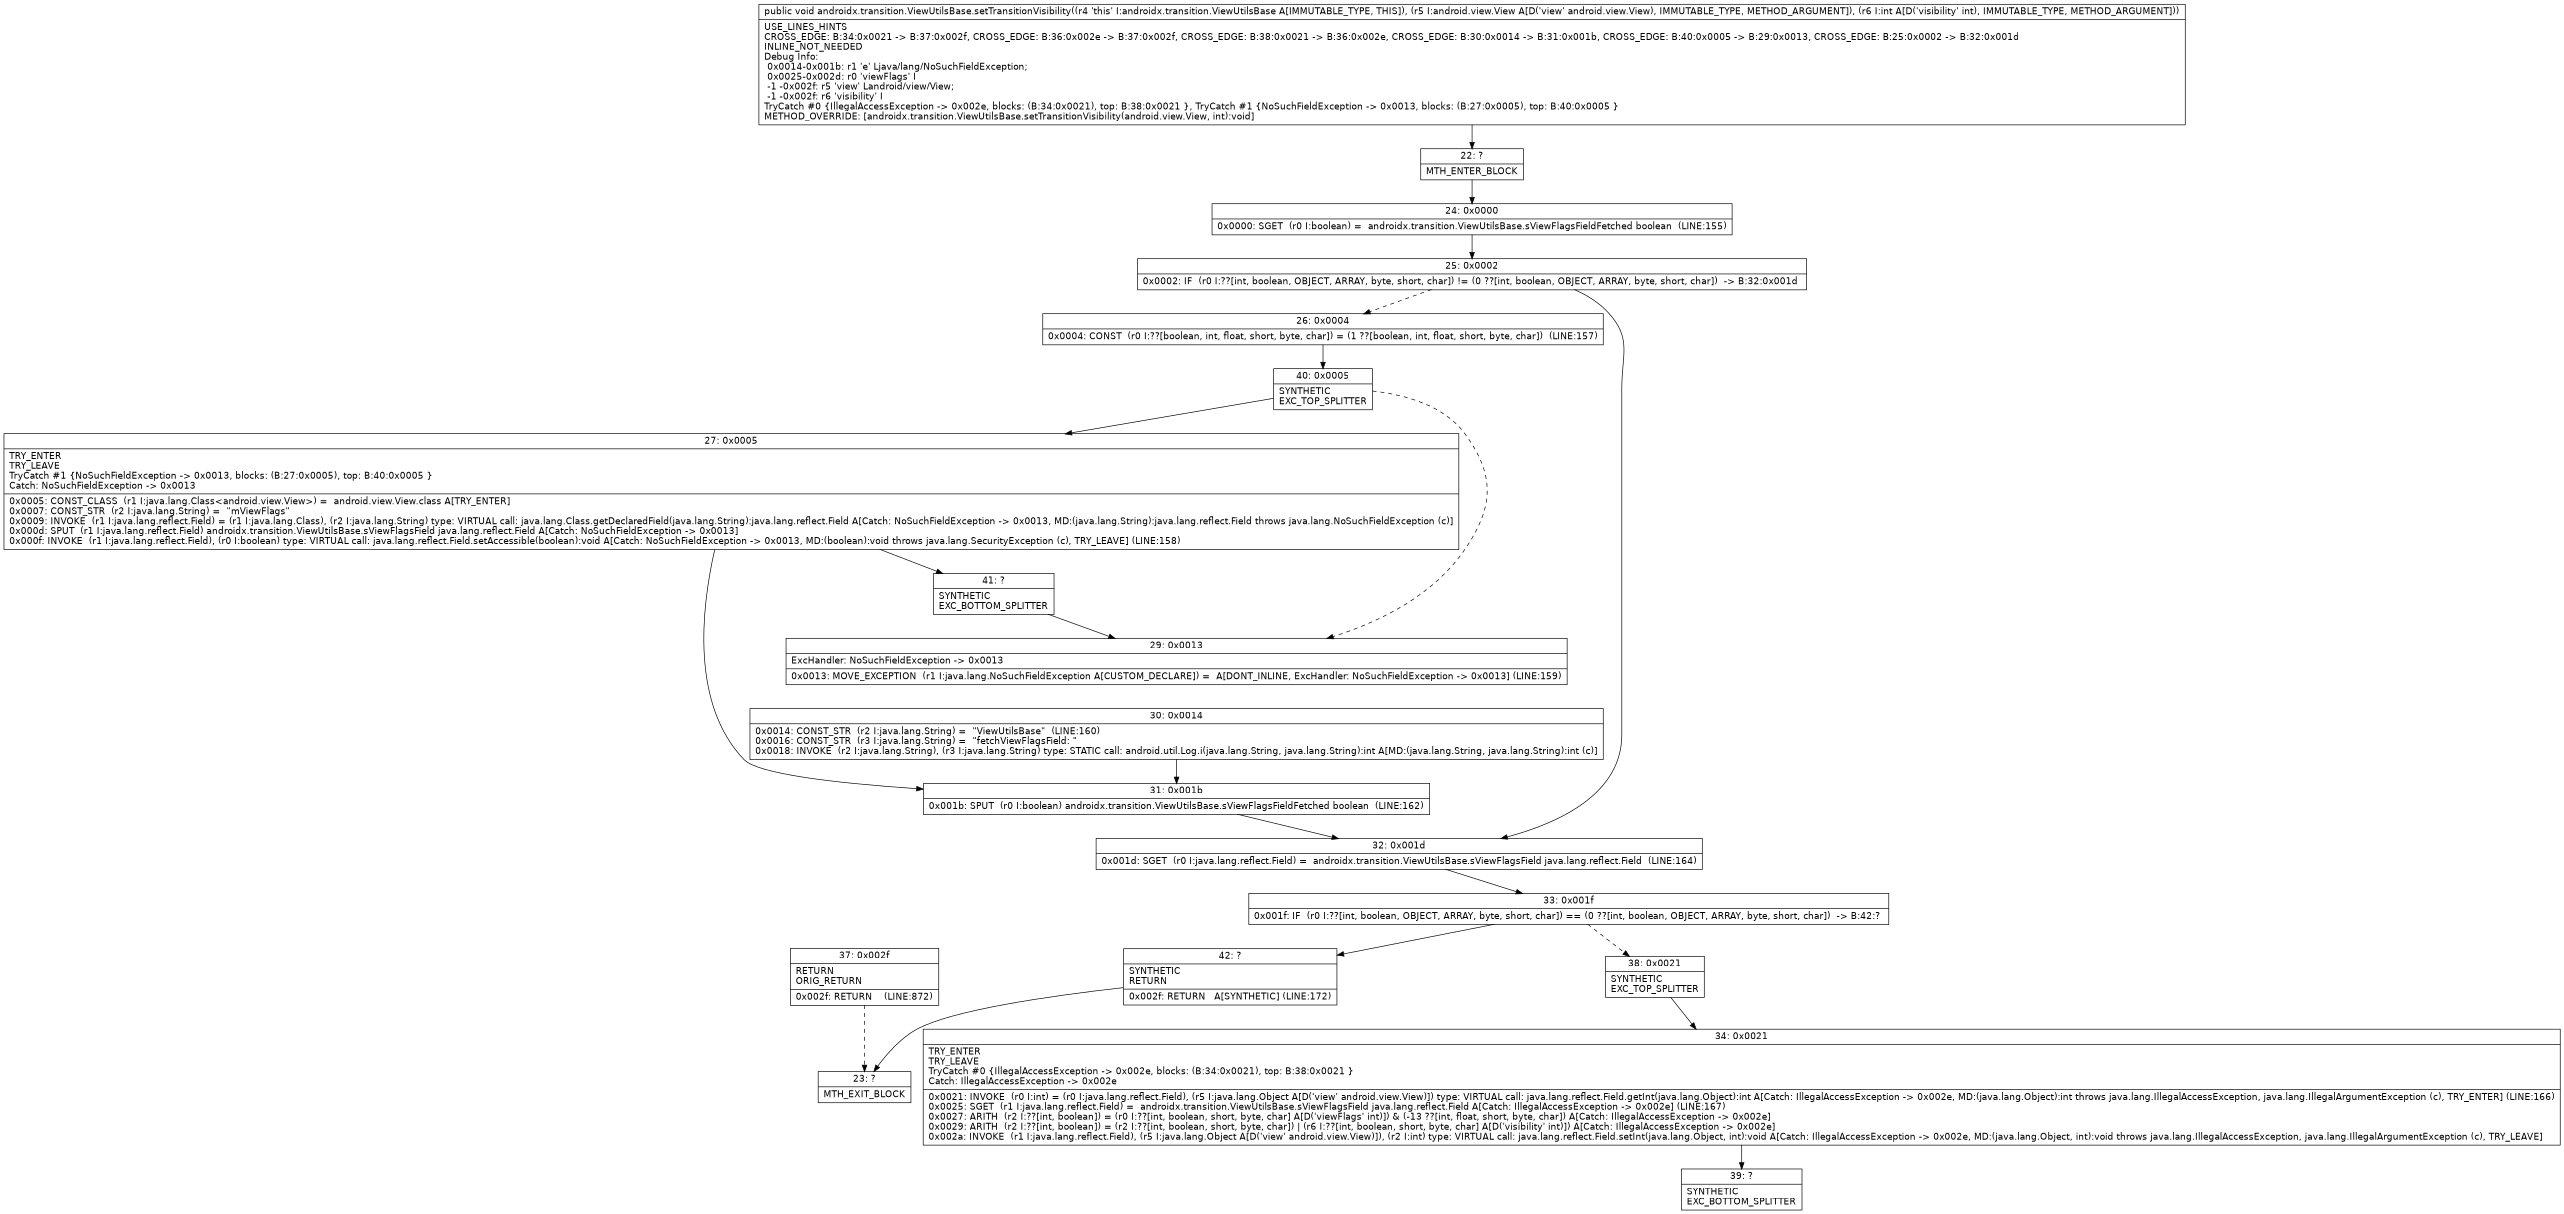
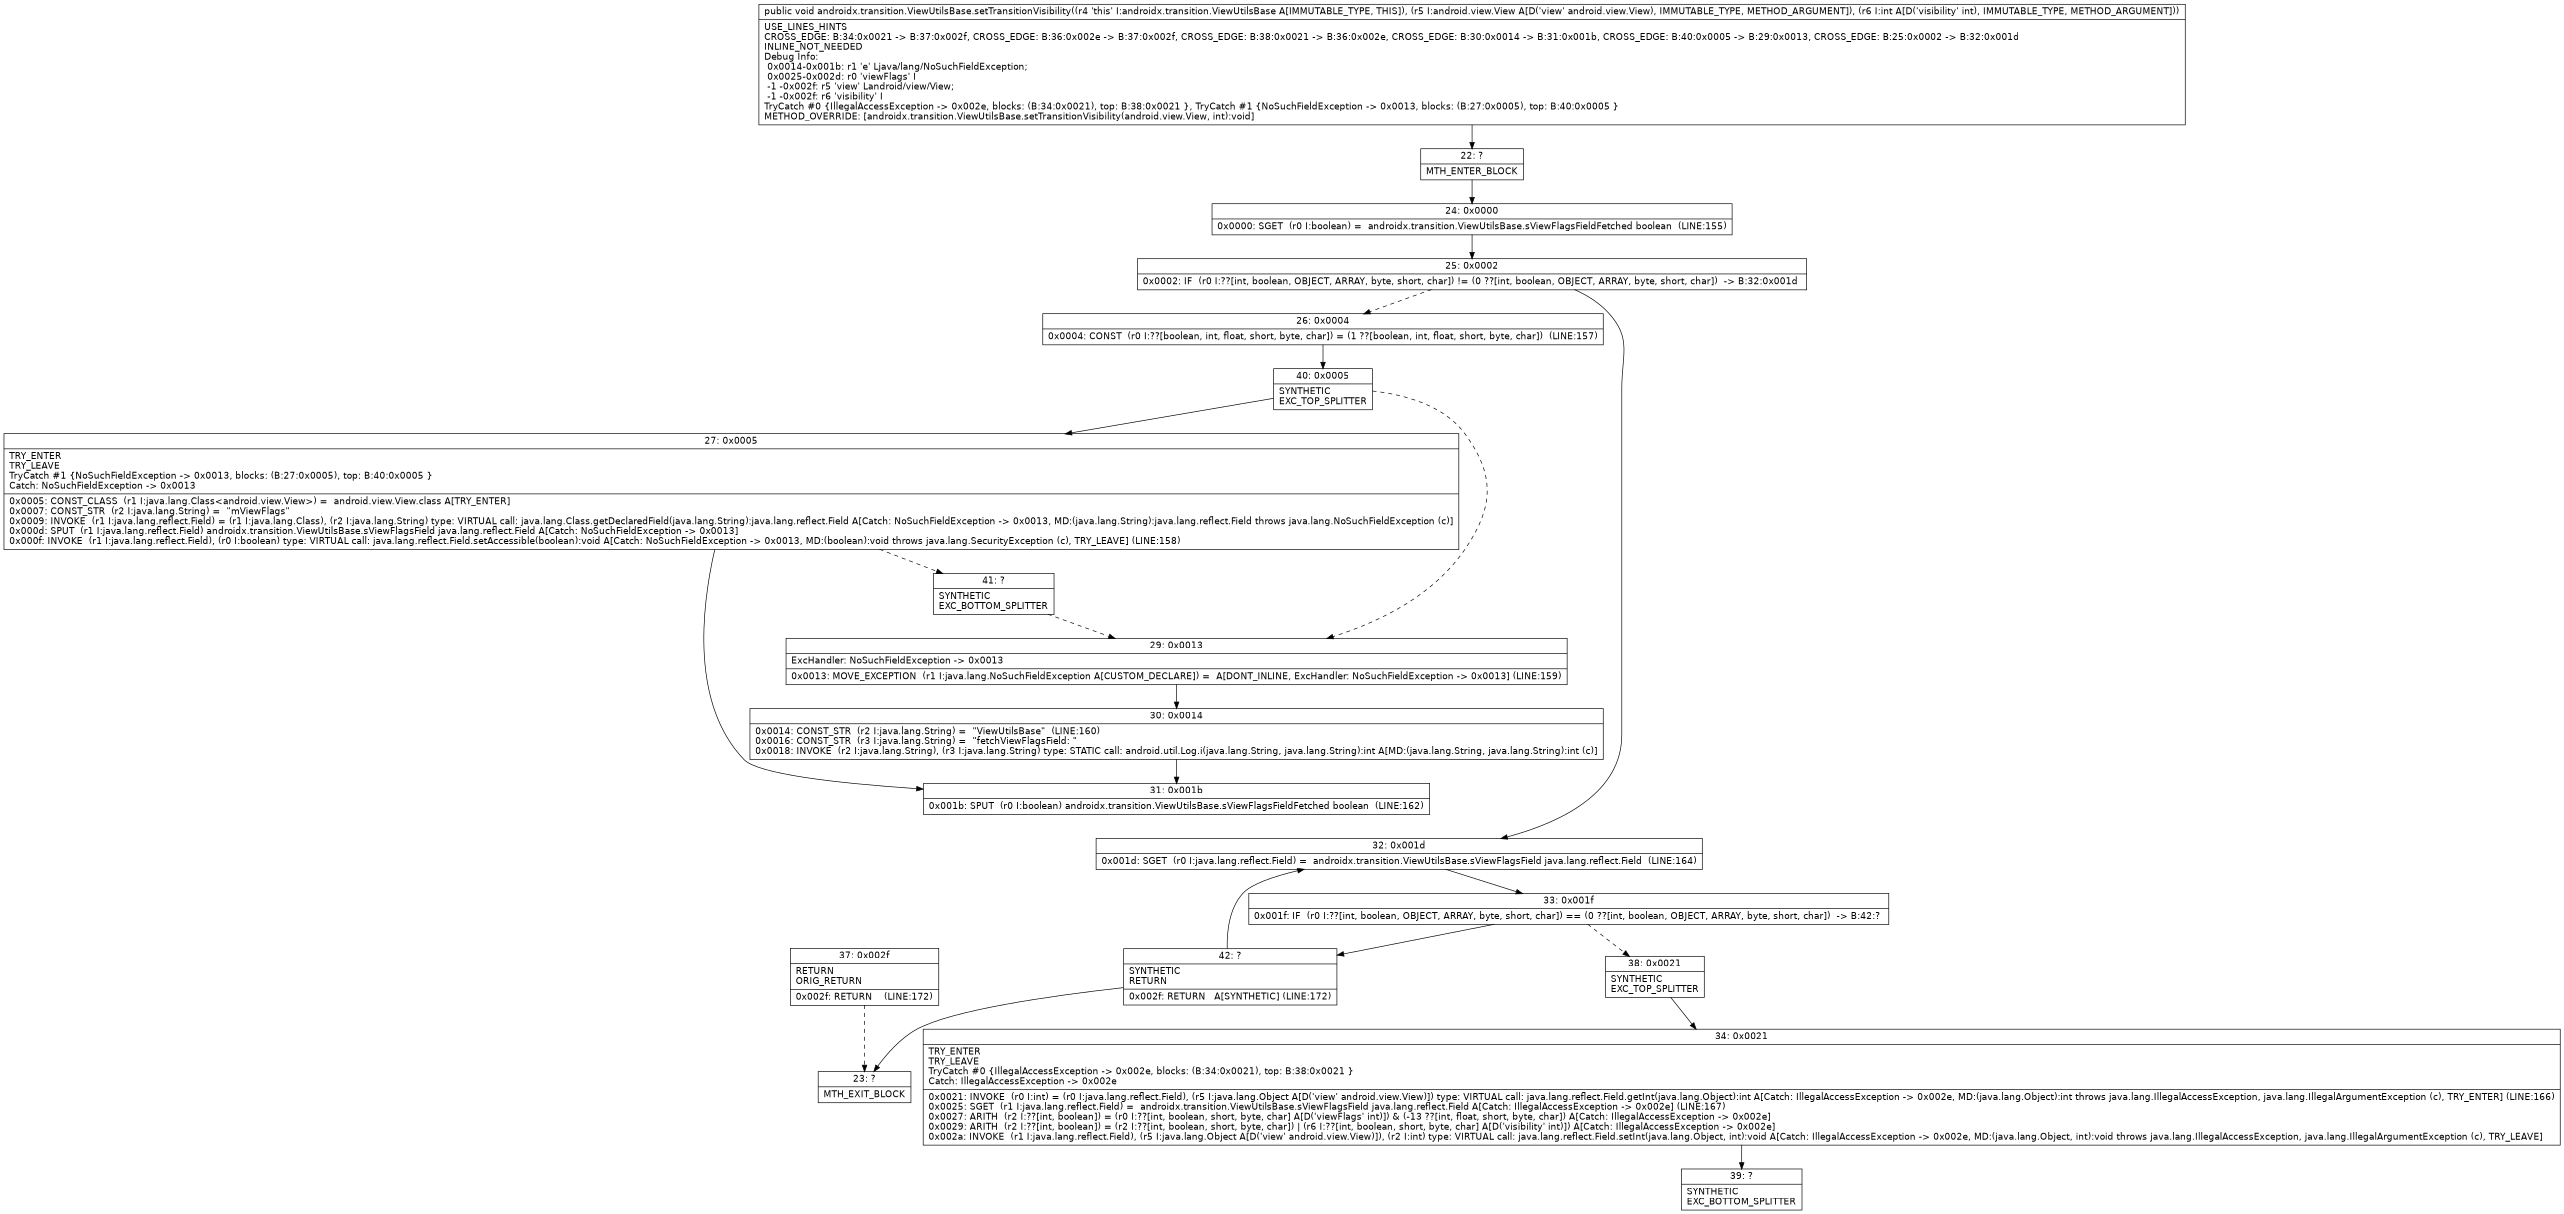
edge "27: 0x0005" -> "41: ?": style solid -> dashed
edge "41: ?" -> "29: 0x0013": style solid -> dashed
edge "29: 0x0013" -> "30: 0x0014": added
edge "31: 0x001b" -> "32: 0x001d": now "42: ?" -> "32: 0x001d"
node "37: 0x002f": text "0x002f: RETURN    (LINE:872)" -> "0x002f: RETURN    (LINE:172)"
